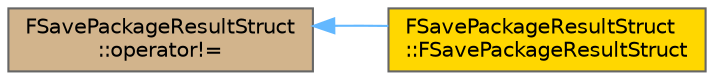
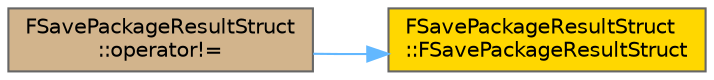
edge "FSavePackageResultStruct ::FSavePackageResultStruct" -> "FSavePackageResultStruct ::operator!=": reversed
